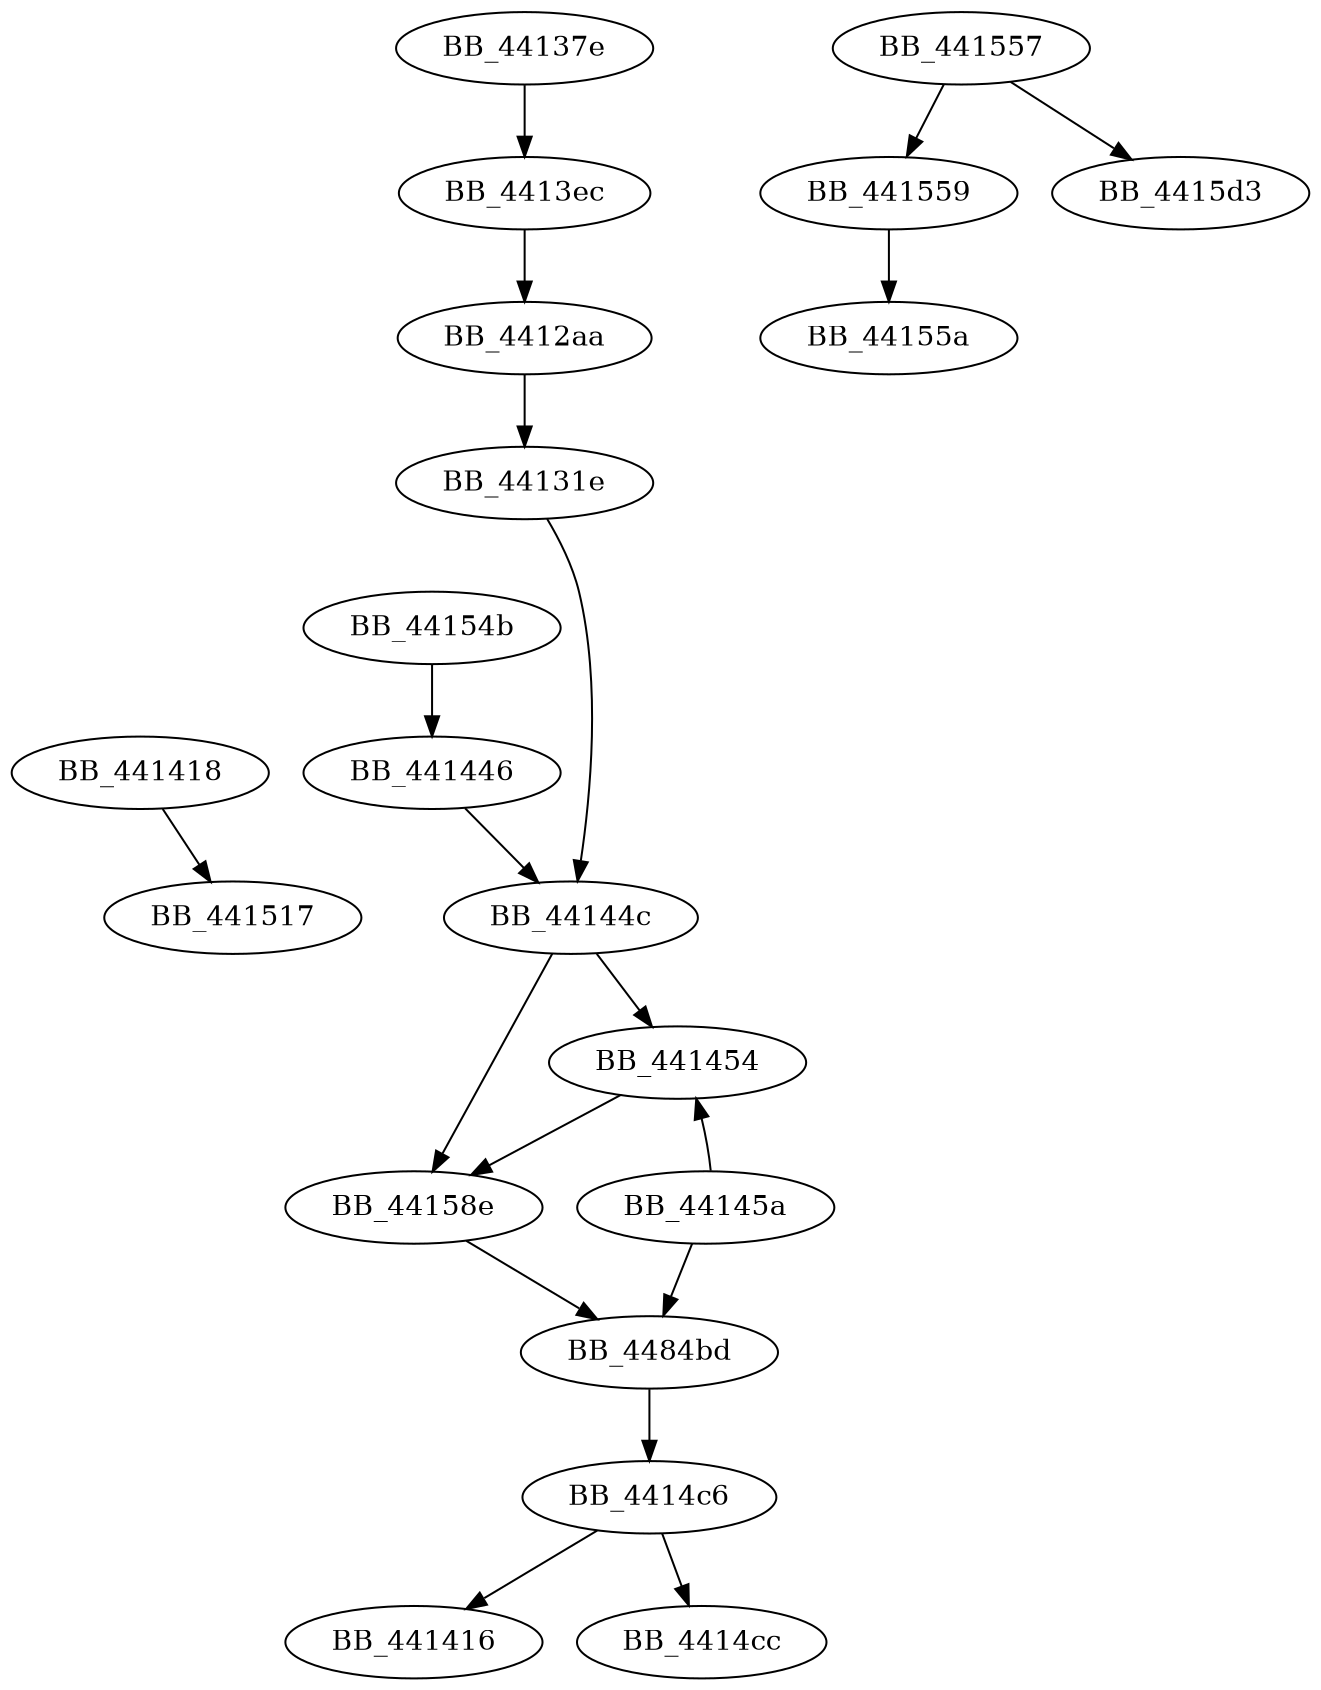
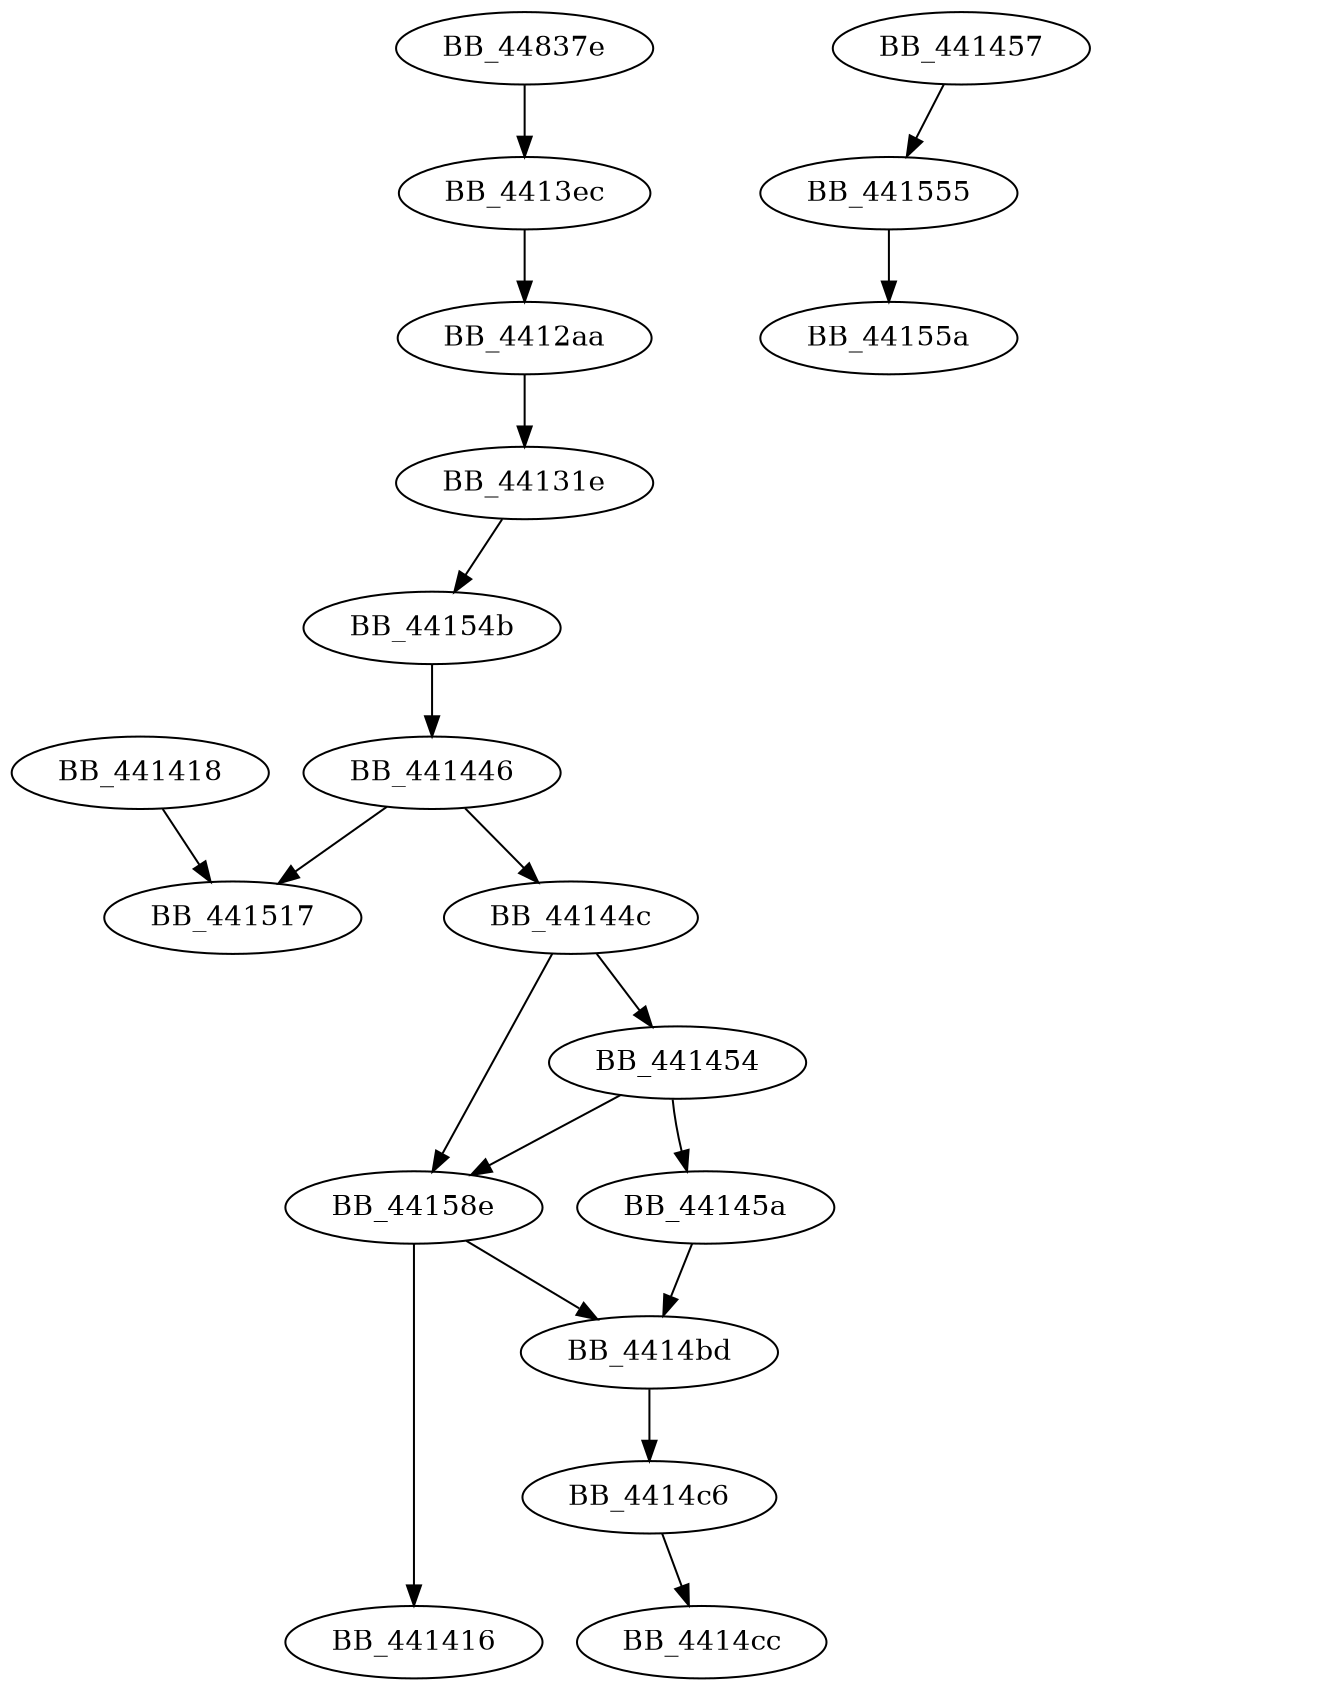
node "BB_44137e": label "BB_44137e" -> "BB_44837e"
node "BB_441557": label "BB_441557" -> "BB_441457"
node "BB_441559": label "BB_441559" -> "BB_441555"
node "BB_4415d3": removed
edge "BB_44131e" -> "BB_44144c": now "BB_44131e" -> "BB_44154b"
edge "BB_441446" -> "BB_441517": added
edge "BB_44145a" -> "BB_441454": reversed
node "BB_4484bd": label "BB_4484bd" -> "BB_4414bd"
edge "BB_4414c6" -> "BB_441416": now "BB_44158e" -> "BB_441416"
